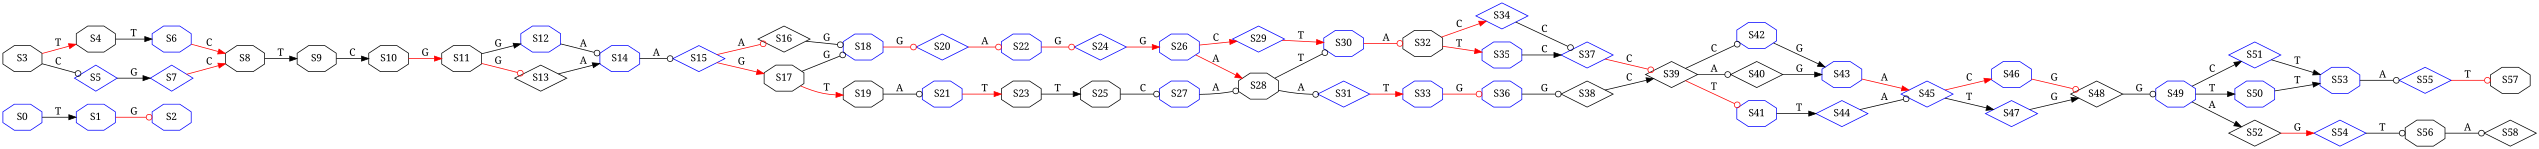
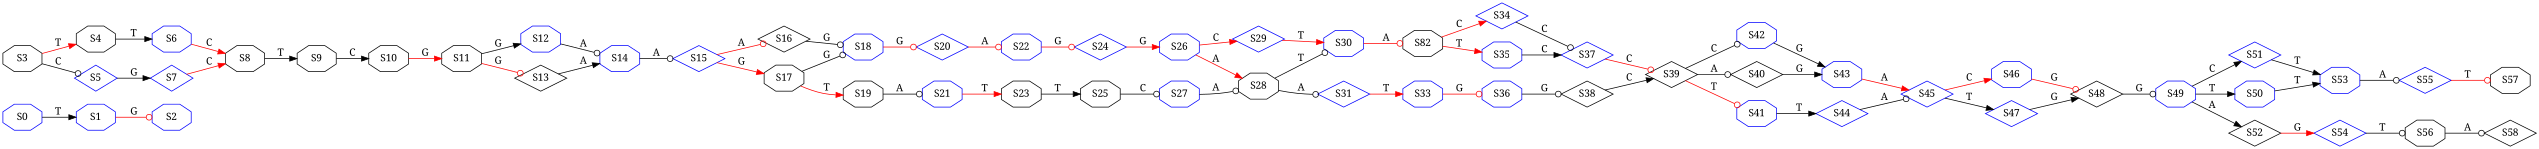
node "S32": label "S32" -> "S82"
